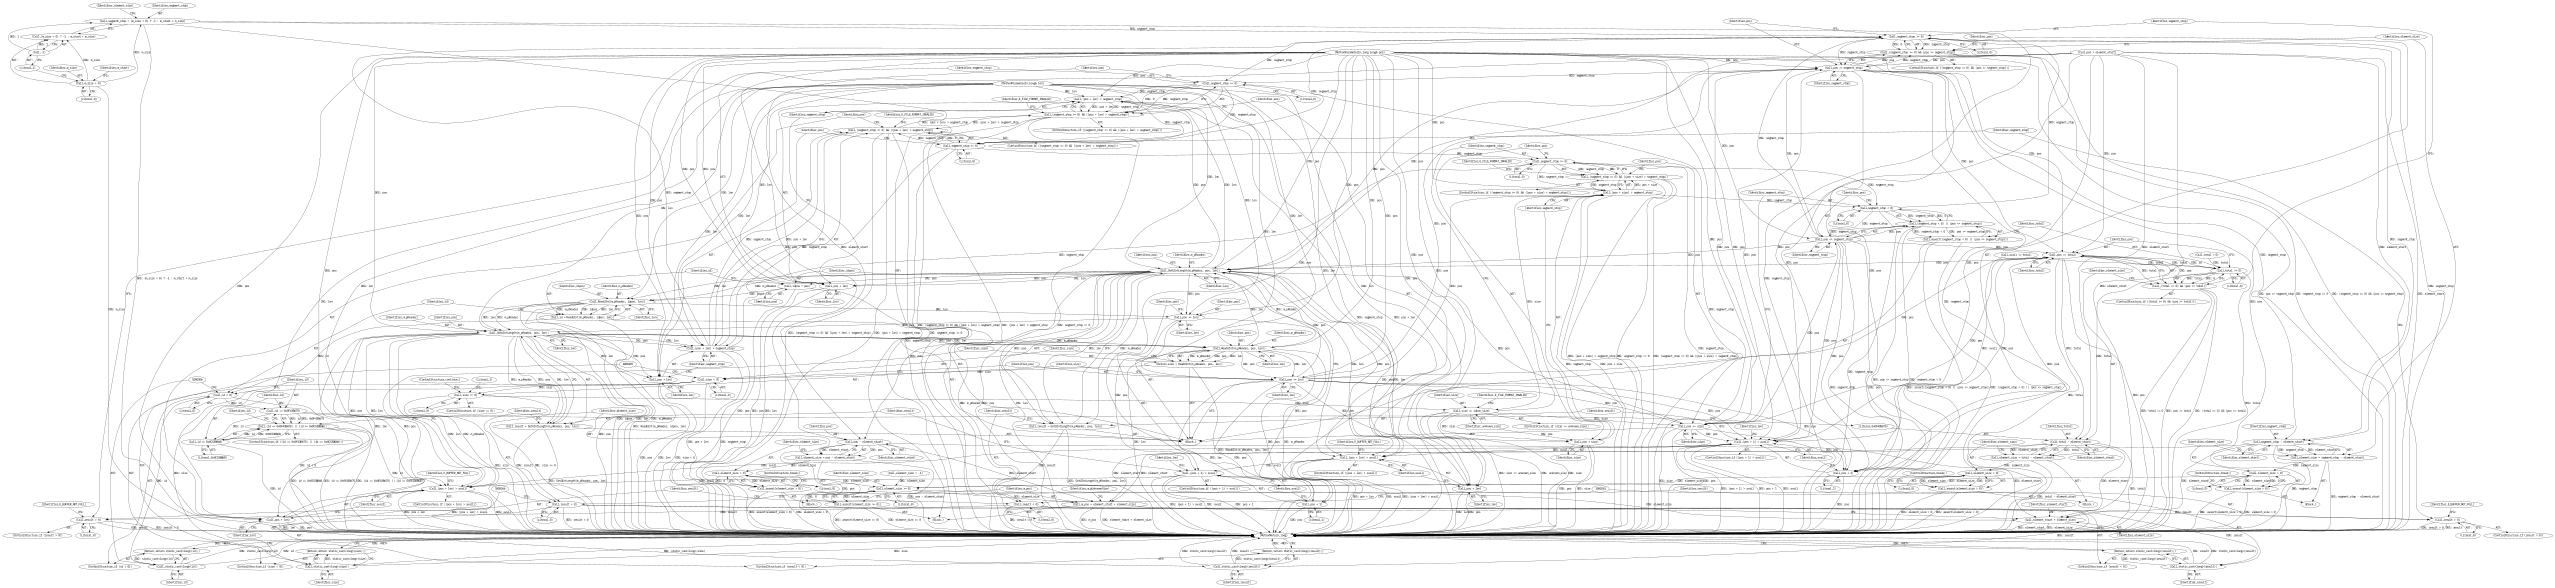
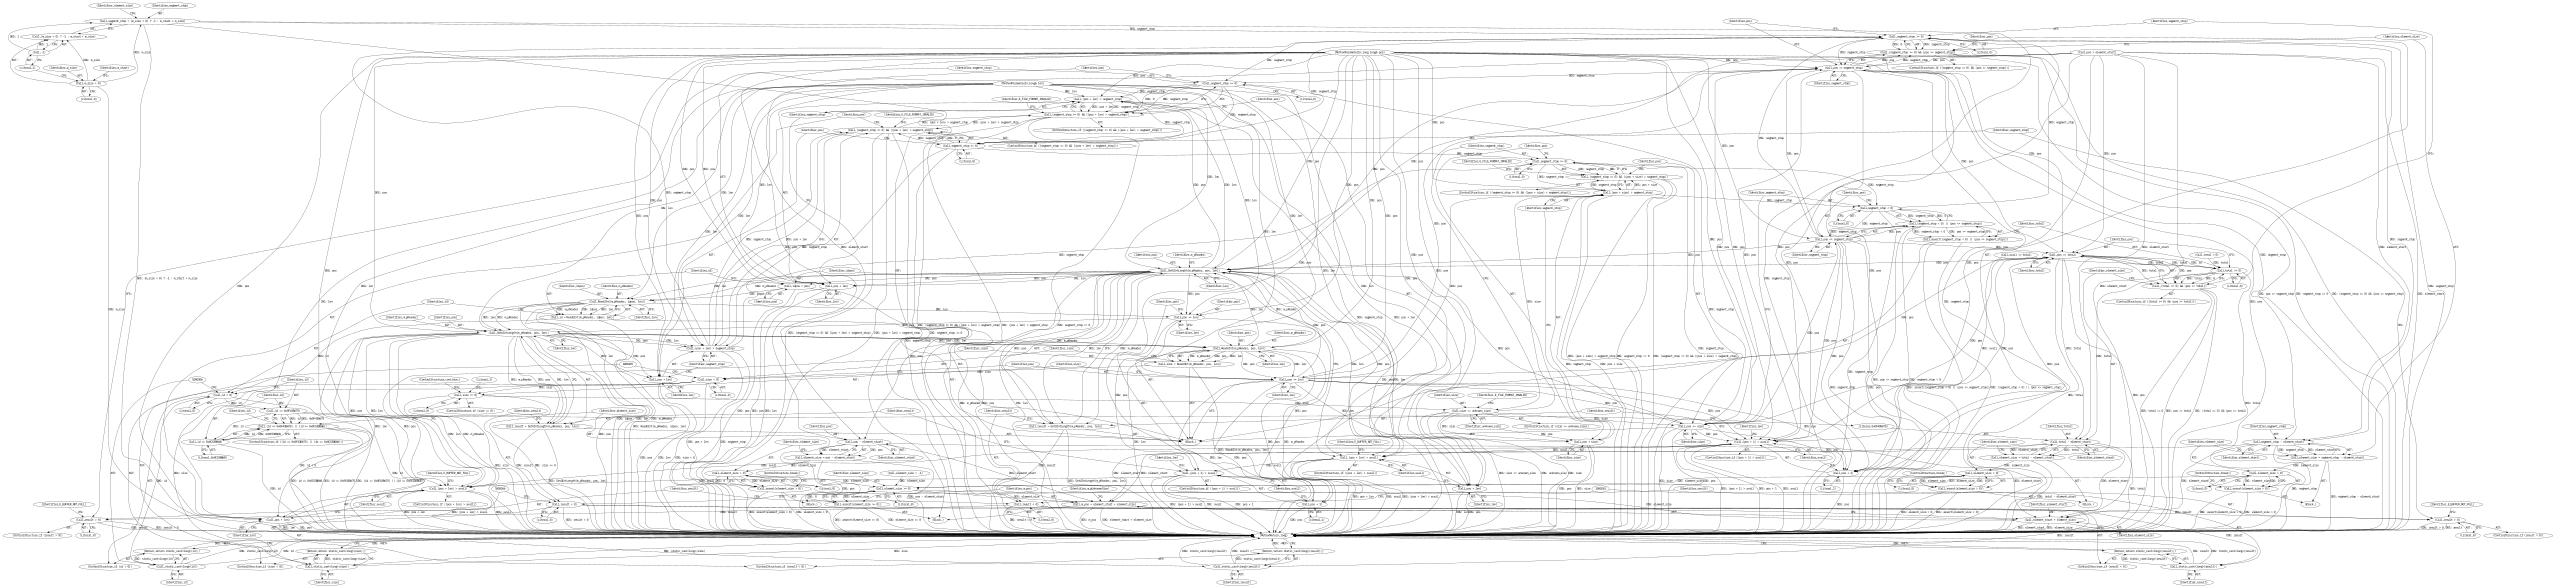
node "(Return,size = ReadUInt(m_pReader, pos, len))": label "(Return,size = ReadUInt(m_pReader, pos, len))" -> "(Call,size = ReadUInt(m_pReader, pos, len))"
node "(Call,size == idpos_size)": label "(Call,size == idpos_size)" -> "(Call,size == unknown_size)"
edge "(Call,element_start + element_size)" -> "(Call,m_pos = element_start + element_size)": added, label "AST:"
